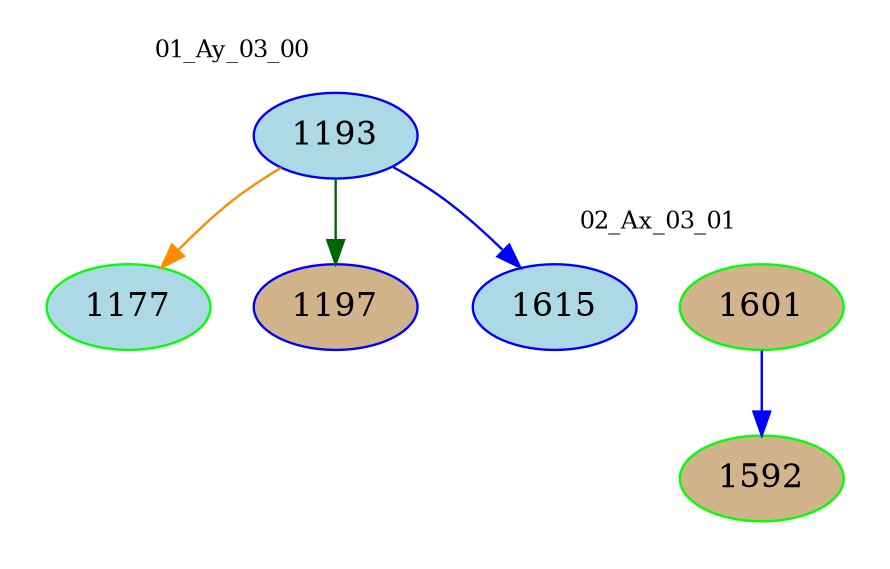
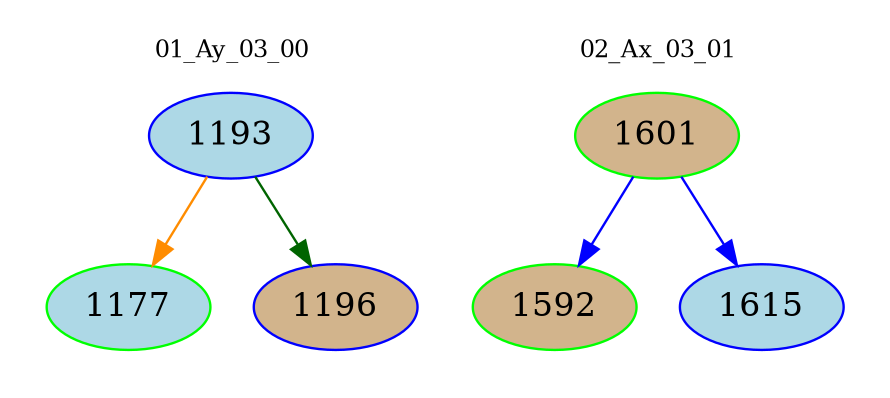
edge "1193" -> "1615": now "1601" -> "1615"
node "1197": label "1197" -> "1196"
